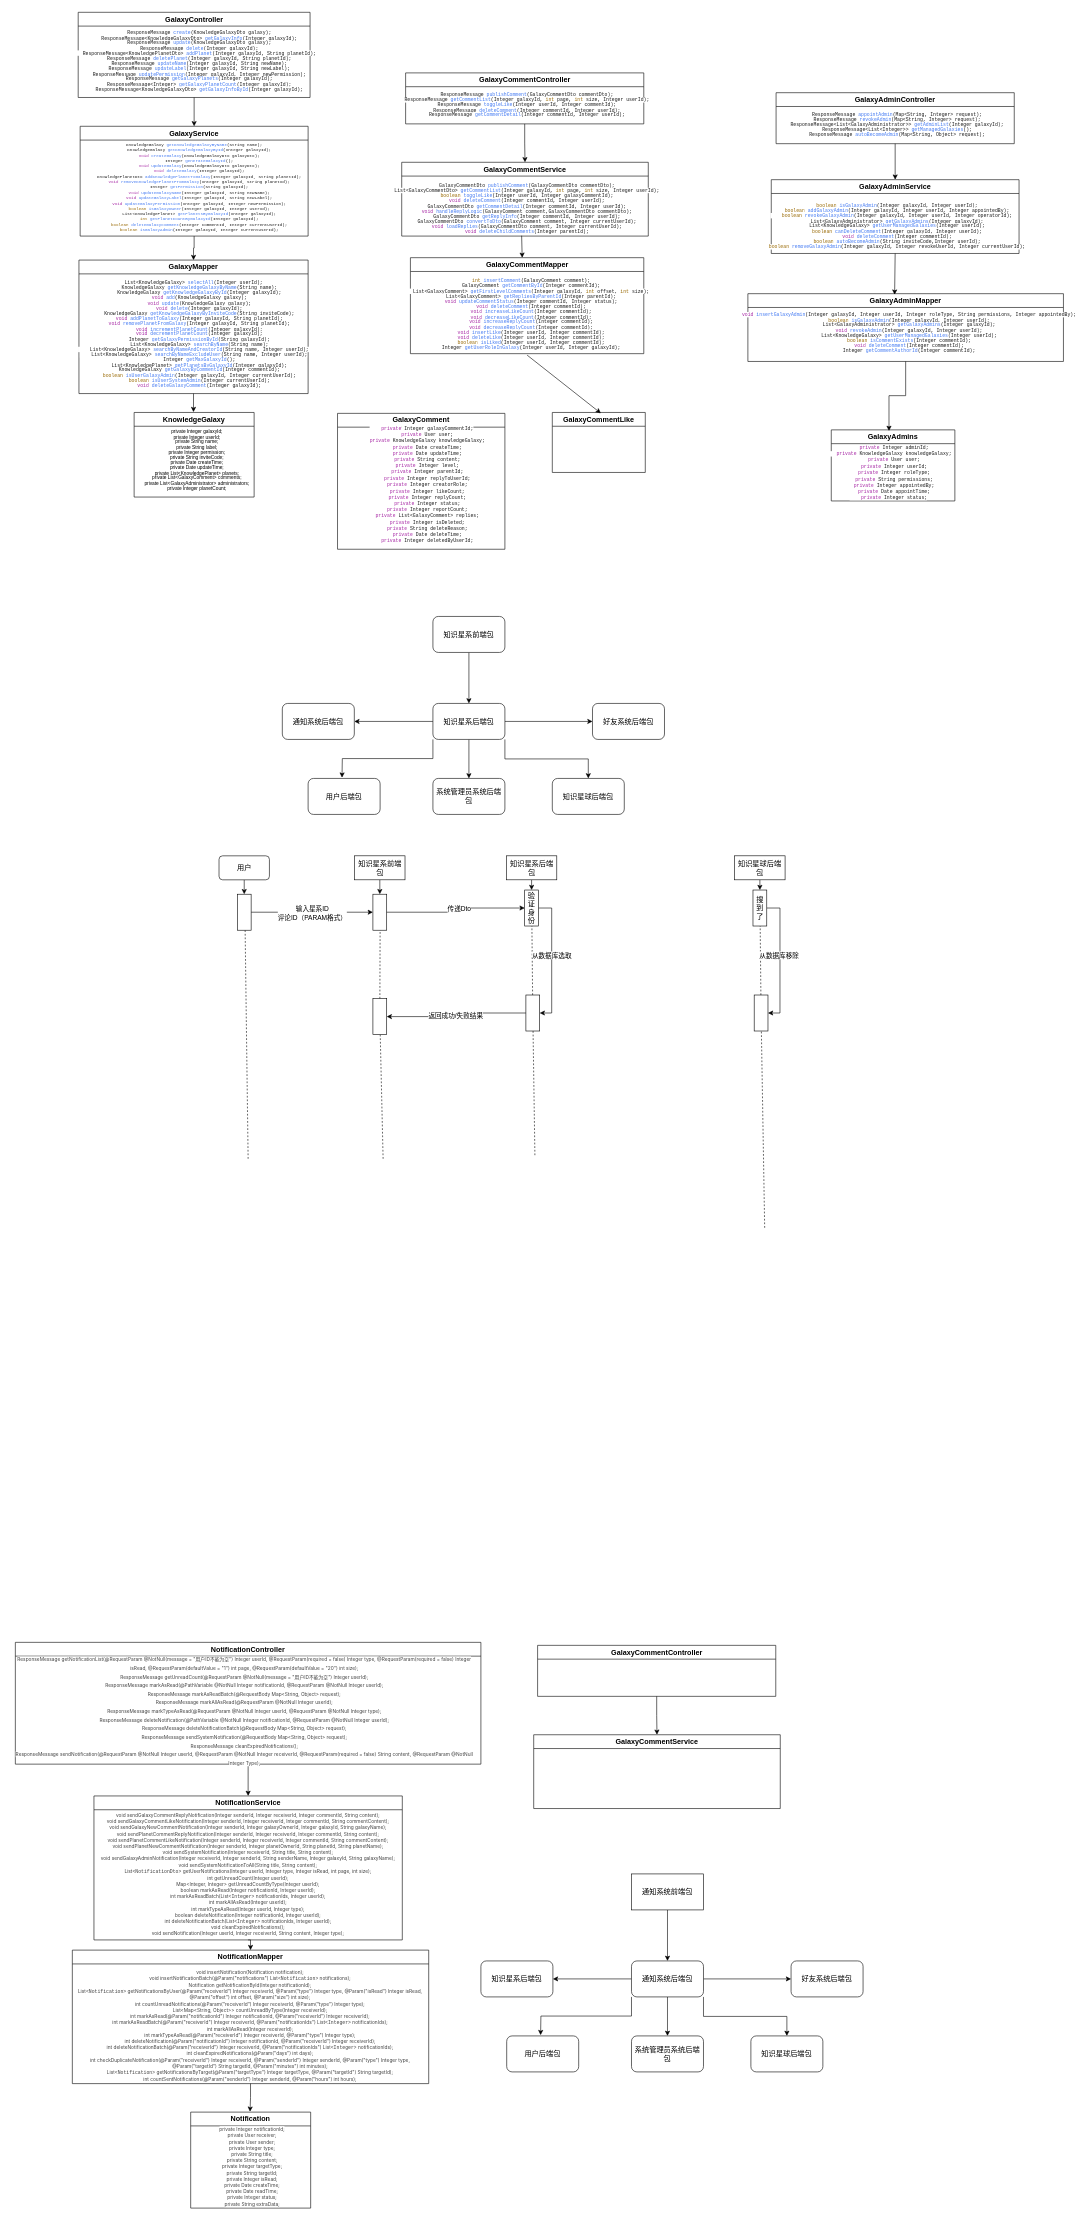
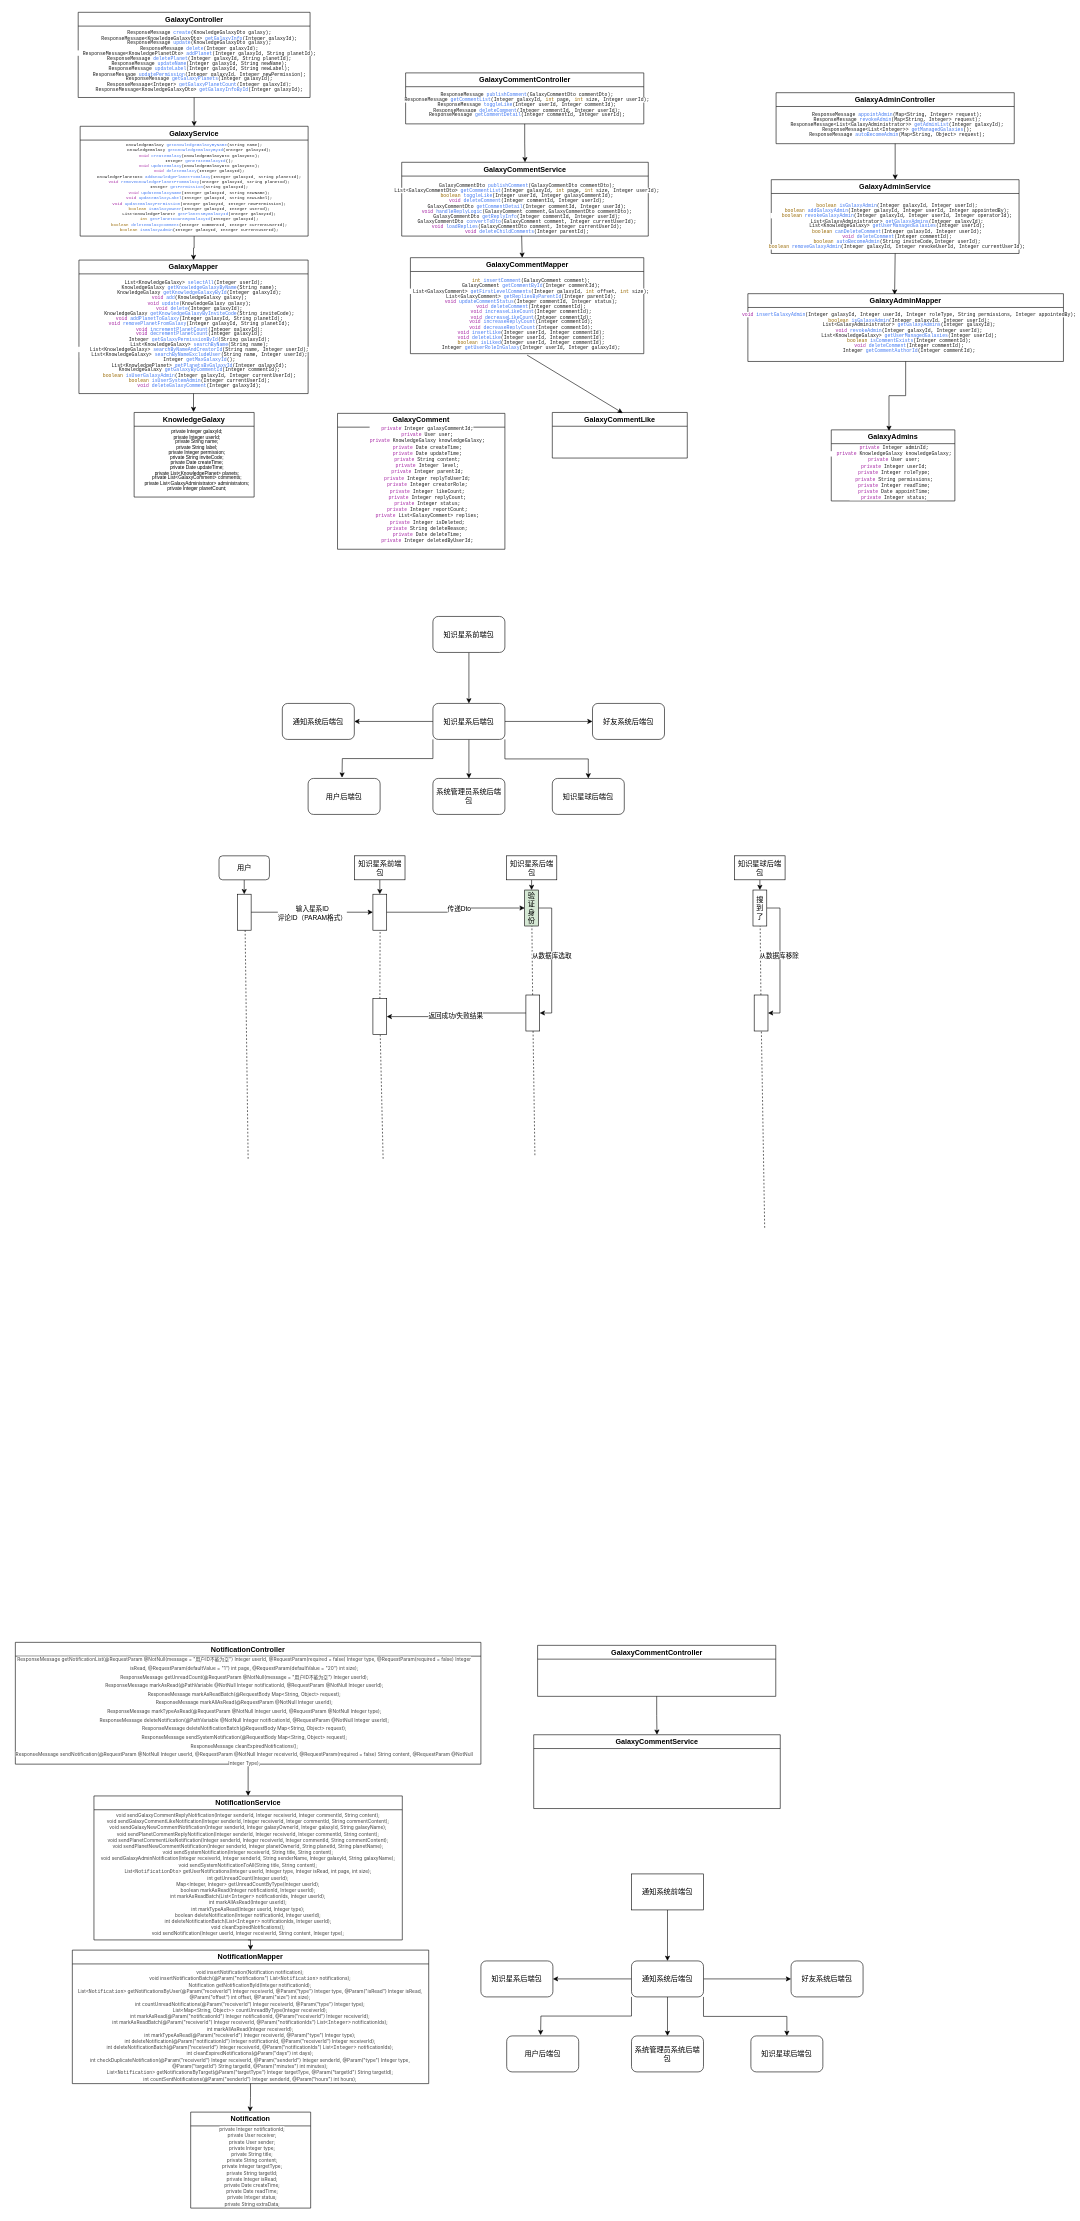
node "GalaxyCommentLike": size 93x60 -> 135x46
node "private Integer adminId; private KnowledgeGalaxy knowledgeGalaxy; private User user; private Integer userId; private Integer roleType; private String permissions; private Integer appointedBy; private Date appointTime; private Integer status;": label "private Integer adminId; private KnowledgeGalaxy knowledgeGalaxy; private User user; private Integer userId; private Integer roleType; private String permissions; private Integer appointedBy; private Date appointTime; private Integer status;" -> "private Integer adminId; private KnowledgeGalaxy knowledgeGalaxy; private User user; private Integer userId; private Integer roleType; private String permissions; private Integer readTime; private Date appointTime; private Integer status;"
node "验证身份": fillcolor #ffffff -> #d5e8d4
